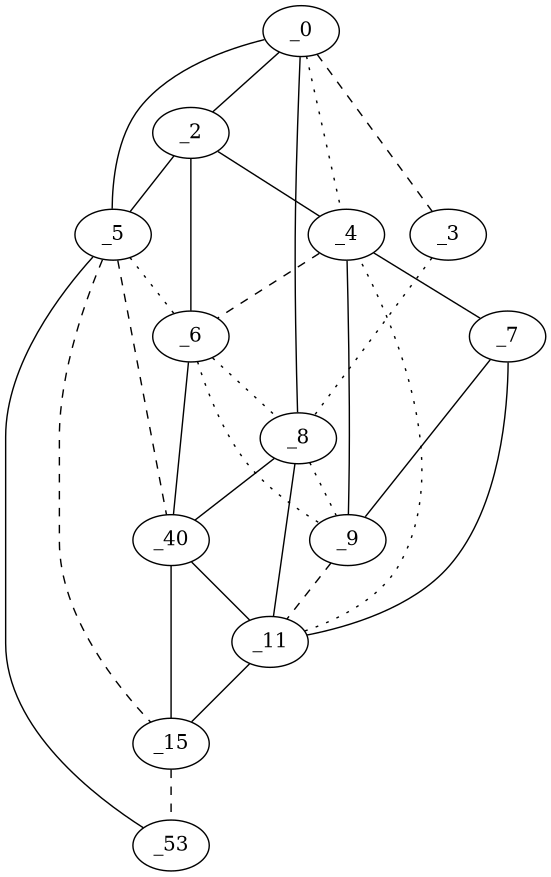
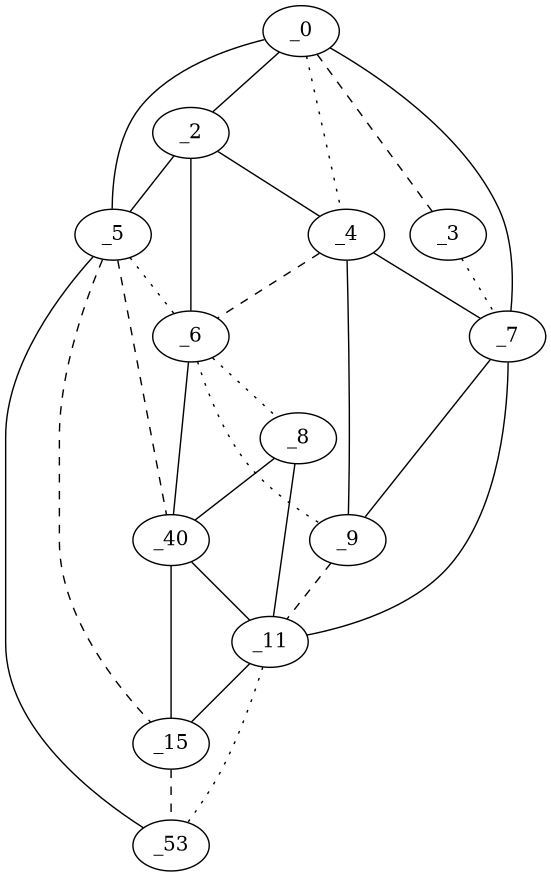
edge "_0" -- "_8": now "_0" -- "_7"
edge "_3" -- "_8": now "_3" -- "_7"
edge "_4" -- "_11": now "_53" -- "_11"
edge "_8" -- "_9": removed
